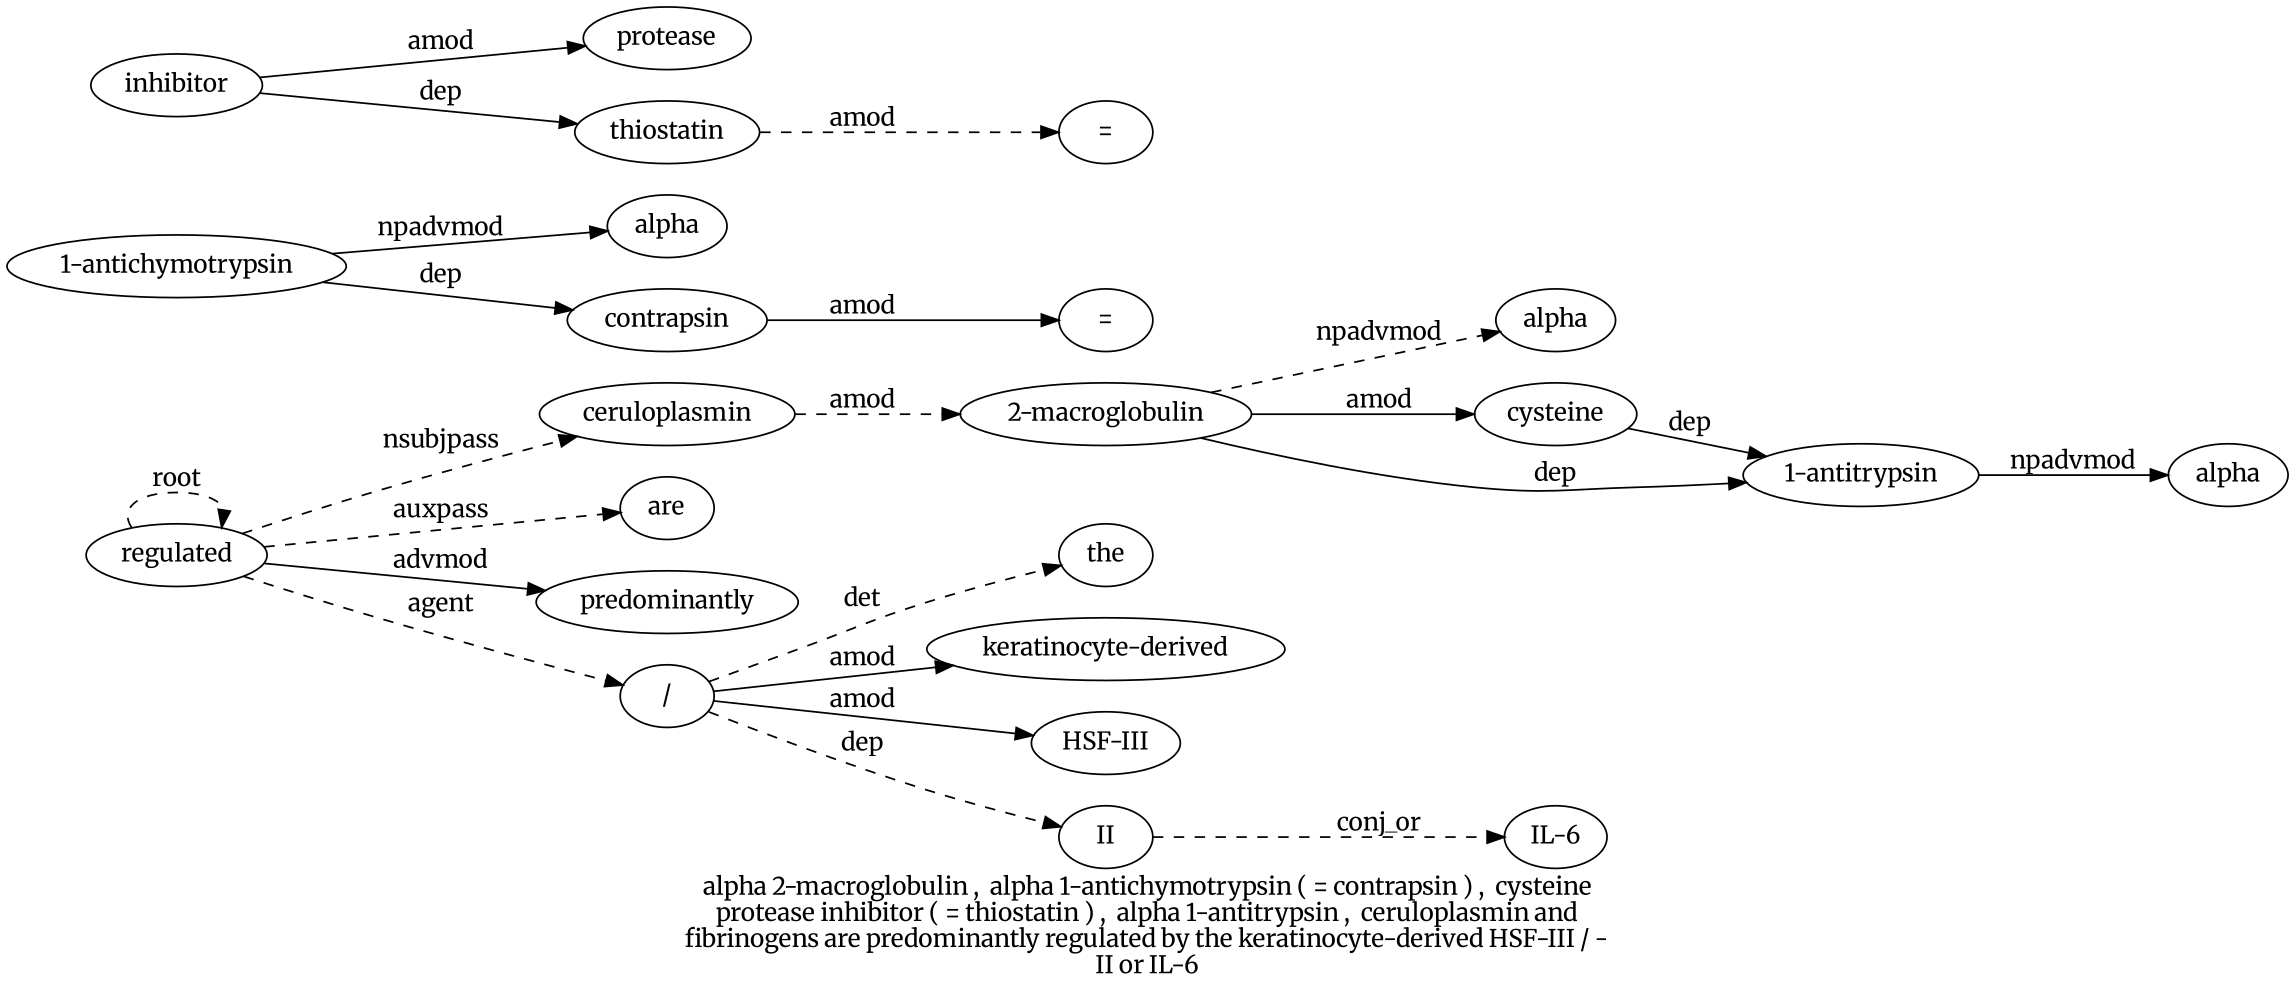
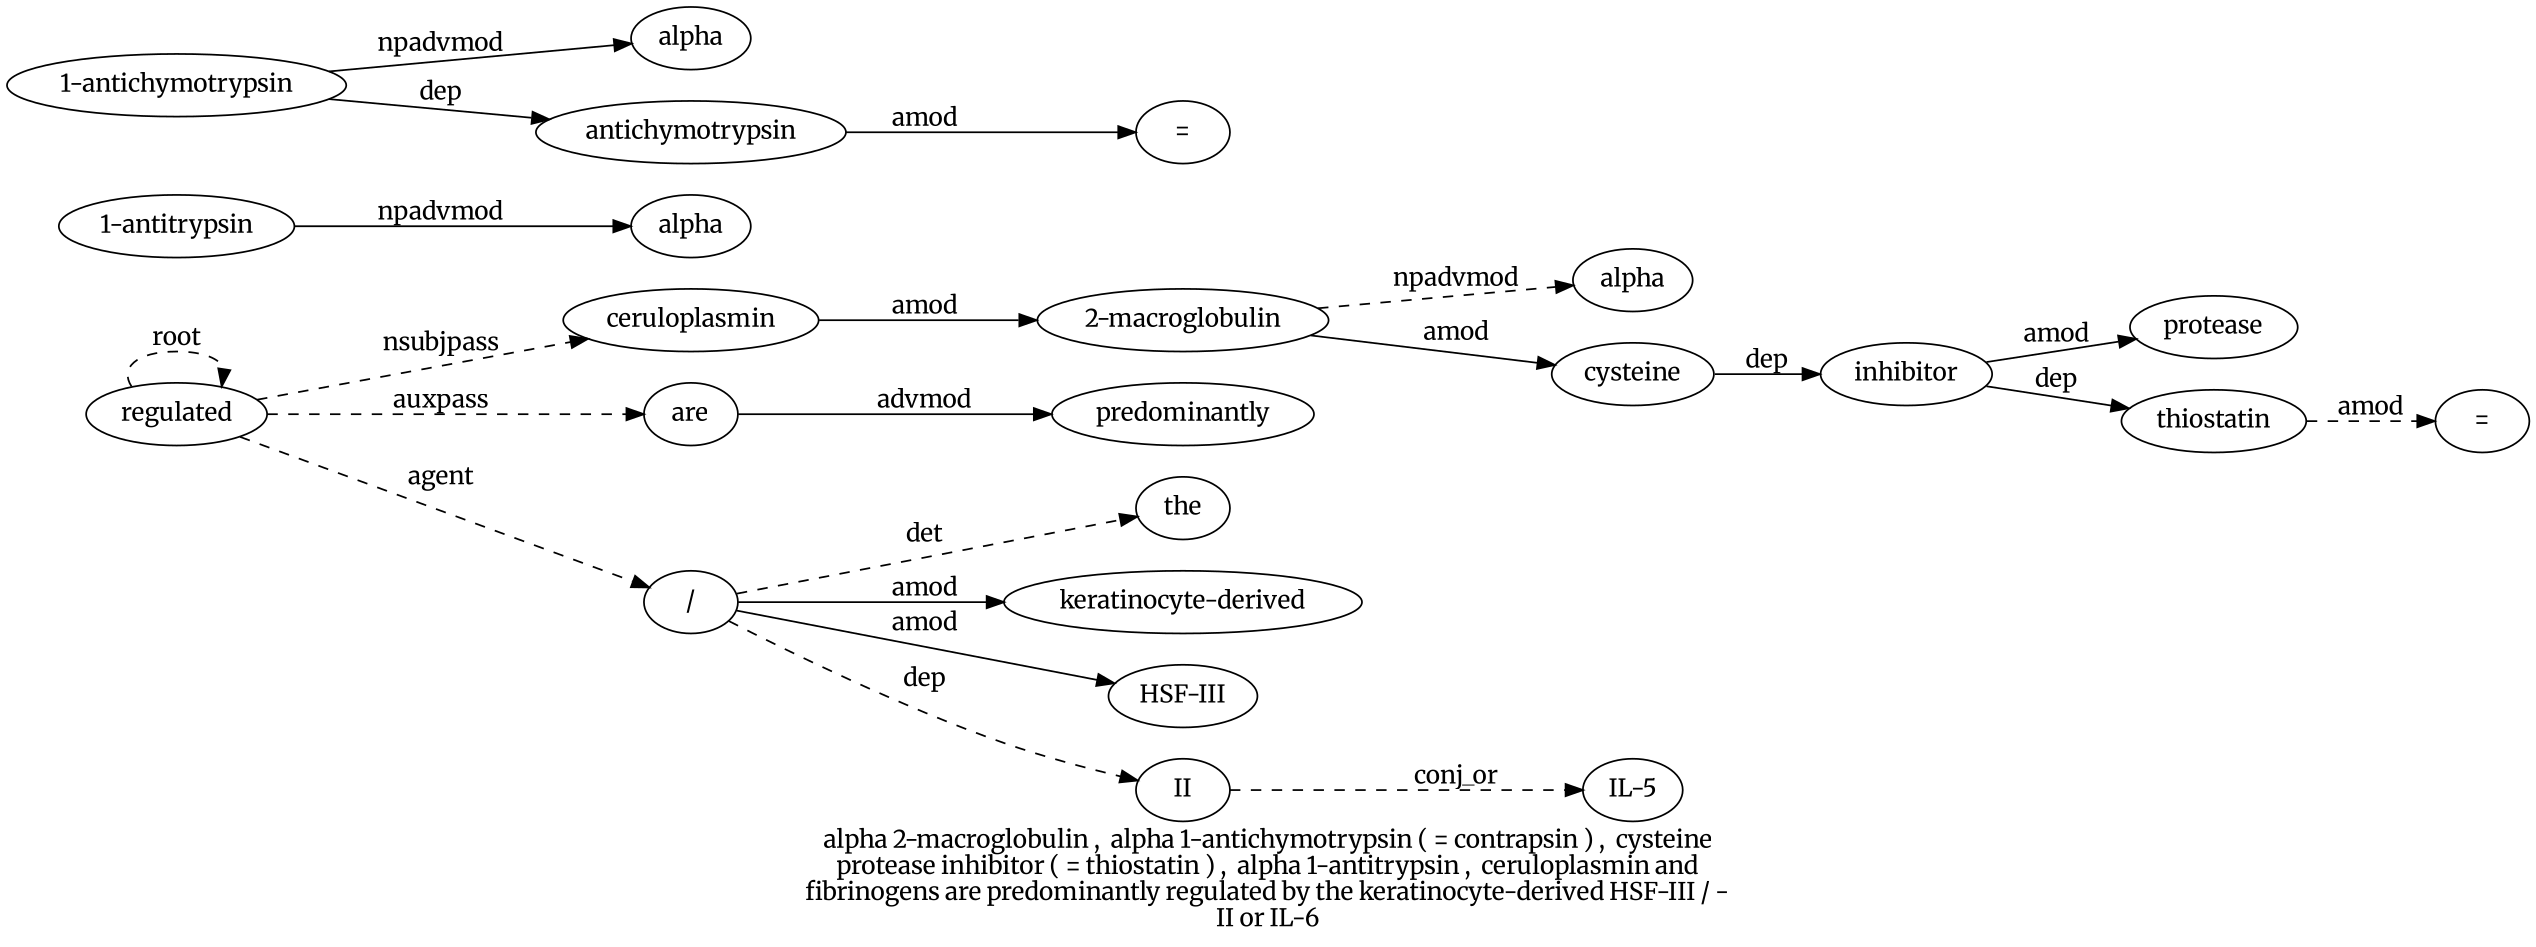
node "contrapsin": label "contrapsin" -> "antichymotrypsin"
edge "ceruloplasmin" -> "2-macroglobulin": style dashed -> solid
edge "cysteine" -> "1-antitrypsin": now "cysteine" -> "inhibitor"
edge "2-macroglobulin" -> "1-antitrypsin": removed, label "dep"
edge "regulated" -> "predominantly": now "are" -> "predominantly"
node "IL-6": label "IL-6" -> "IL-5"
